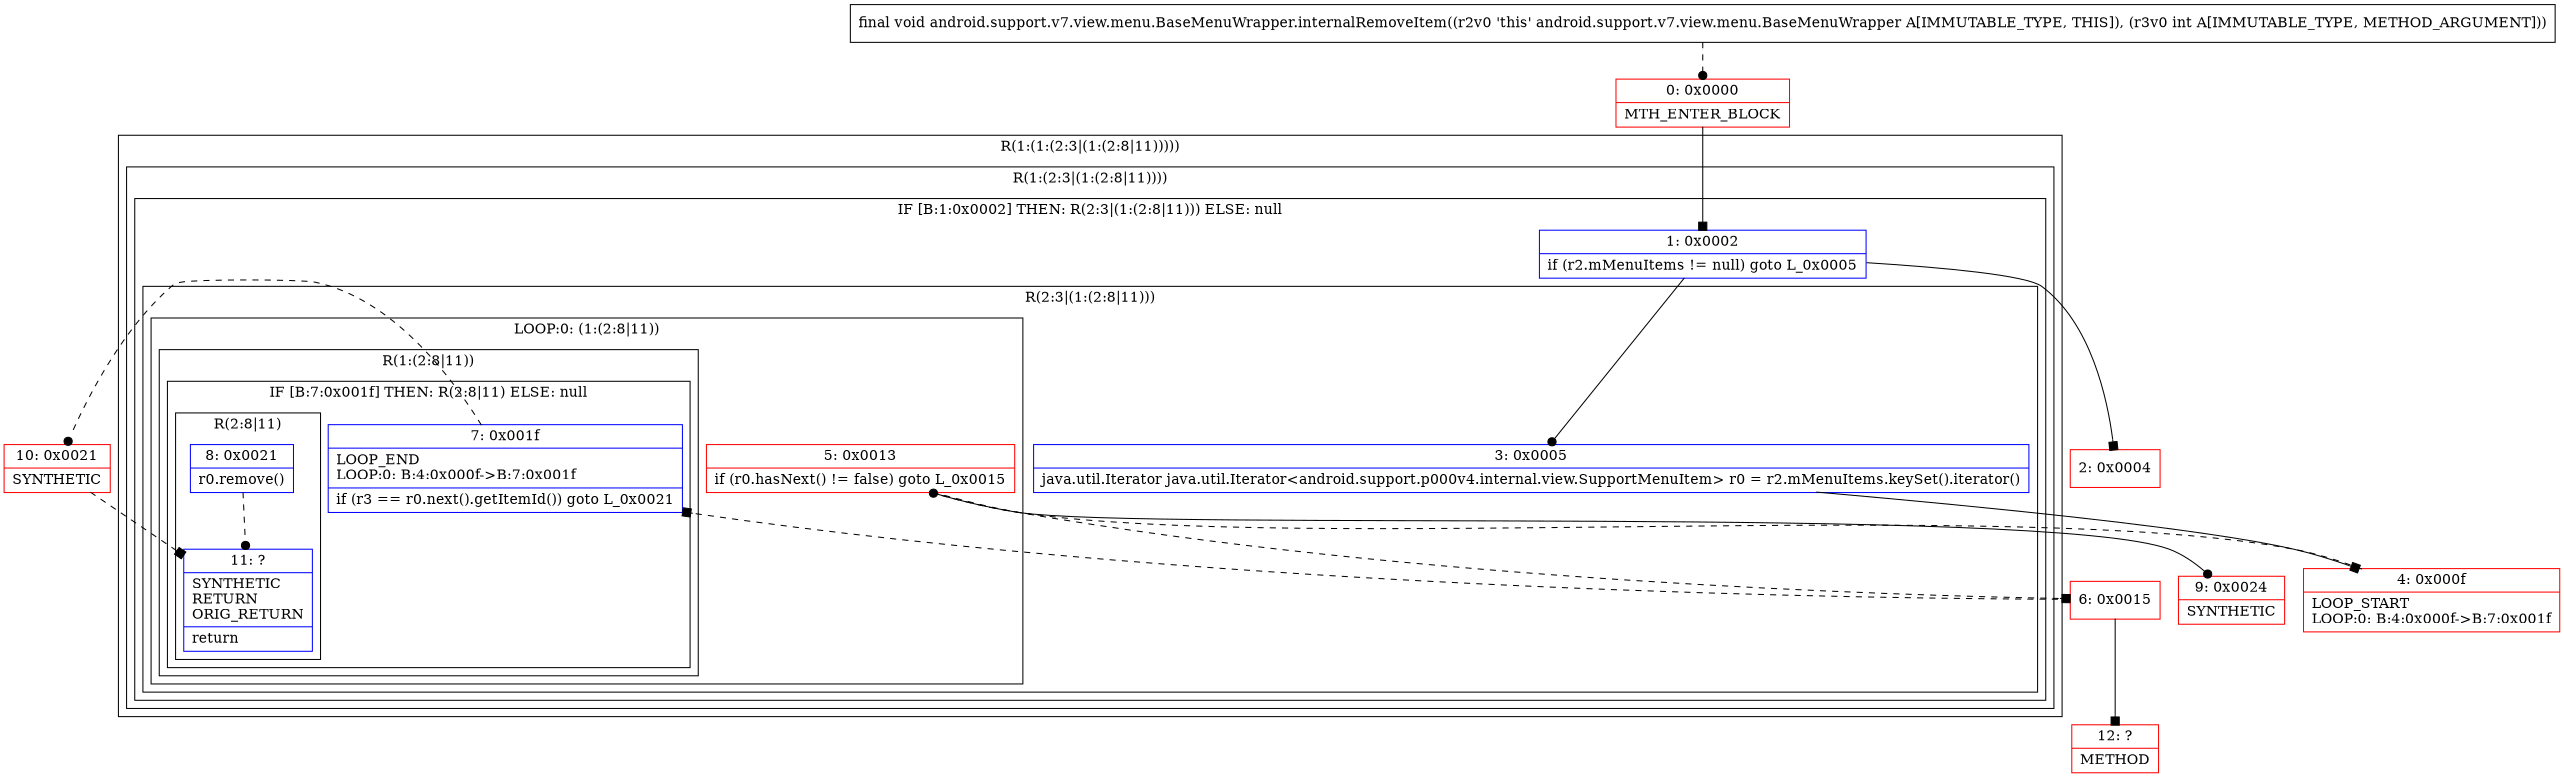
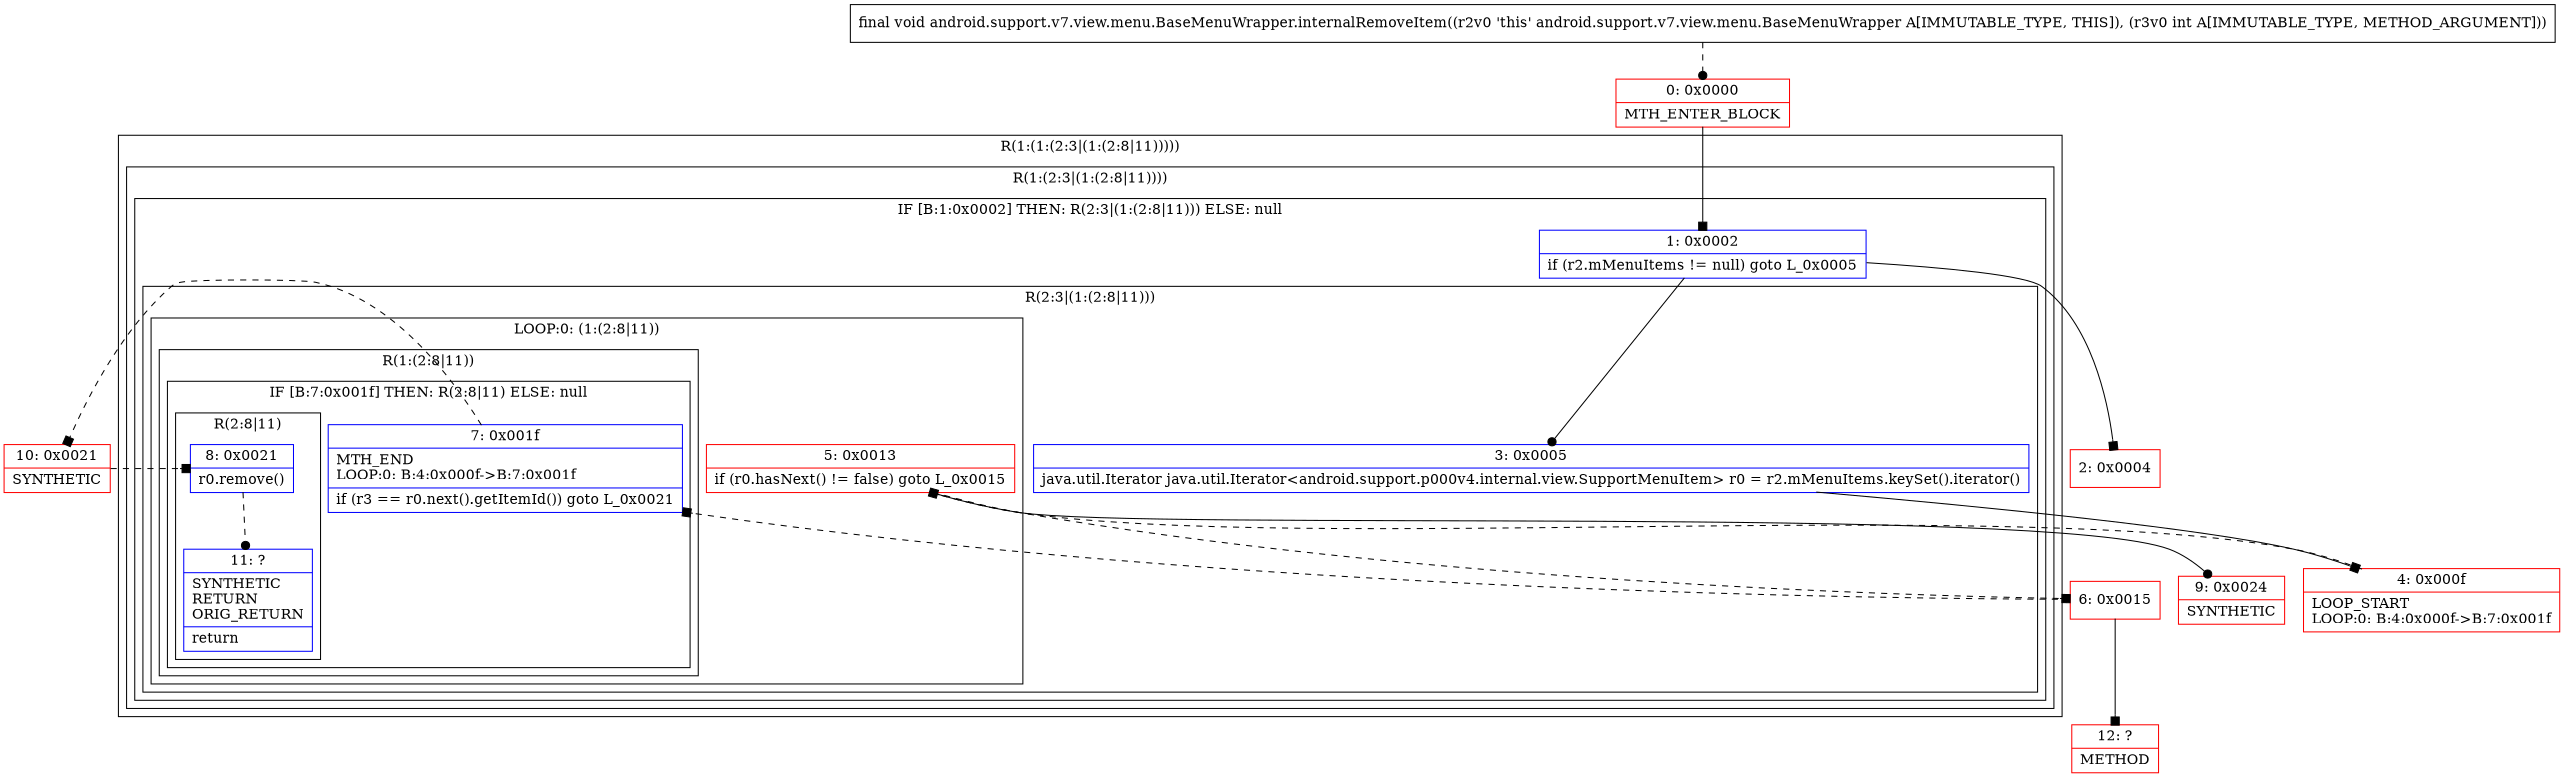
edge "7: 0x001f" -> "10: 0x0021": arrowhead dot -> box
node "7: 0x001f": text "LOOP_END" -> "MTH_END"
edge "10: 0x0021" -> "11: ?": now "10: 0x0021" -> "8: 0x0021"
edge "4: 0x000f" -> "5: 0x0013": arrowhead dot -> box
